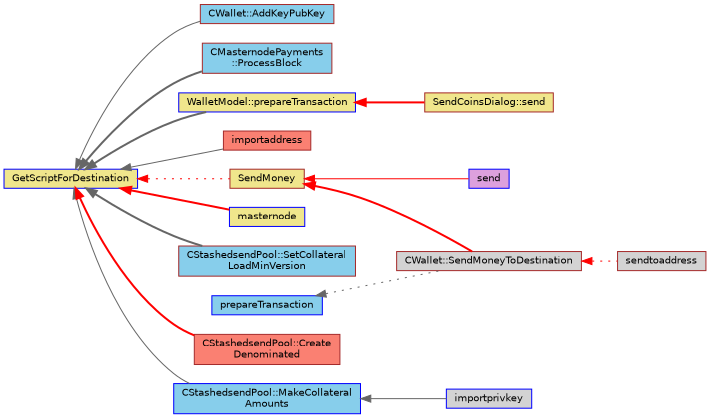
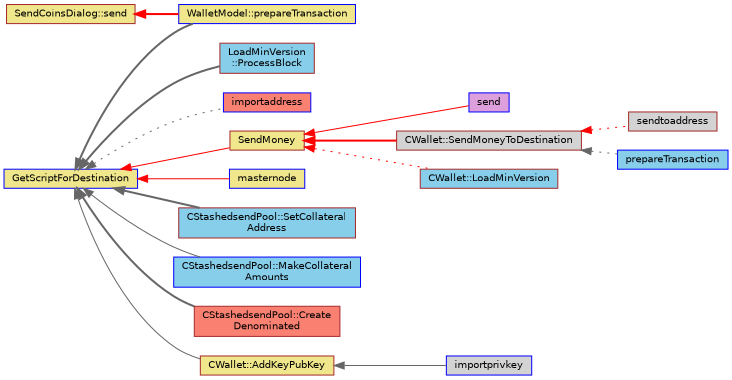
node "CWallet::AddKeyPubKey": fillcolor skyblue -> khaki
node "CMasternodePayments ::ProcessBlock": label "CMasternodePayments ::ProcessBlock" -> "LoadMinVersion ::ProcessBlock"
edge "SendCoinsDialog::send" -> "WalletModel::prepareTransaction": reversed
node "importaddress": color brown -> blue
edge "importaddress" -> "GetScriptForDestination": style solid -> dotted
edge "SendMoney" -> "GetScriptForDestination": style dotted -> solid
node "CWallet::LoadMinVersion": added
edge "masternode" -> "GetScriptForDestination": style bold -> solid
node "CStashedsendPool::SetCollateral LoadMinVersion": label "CStashedsendPool::SetCollateral LoadMinVersion" -> "CStashedsendPool::SetCollateral Address"
edge "CStashedsendPool::Create Denominated" -> "GetScriptForDestination": color red -> gray40
edge "CWallet::SendMoneyToDestination" -> "prepareTransaction": reversed
edge "importprivkey" -> "CStashedsendPool::MakeCollateral Amounts": now "importprivkey" -> "CWallet::AddKeyPubKey"
